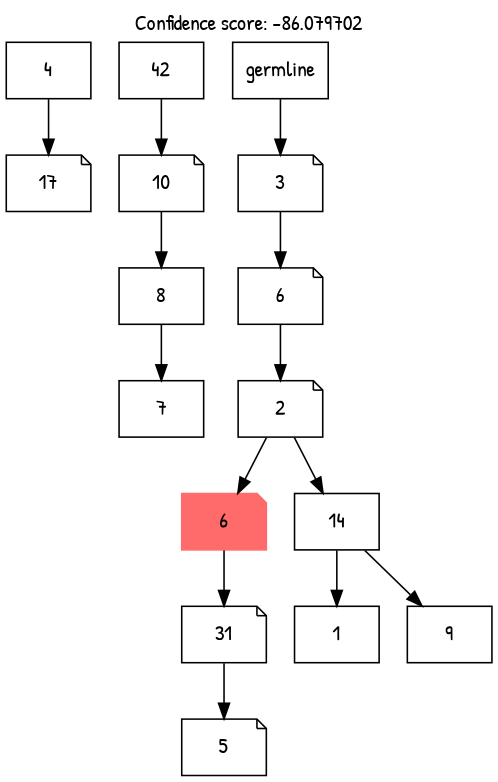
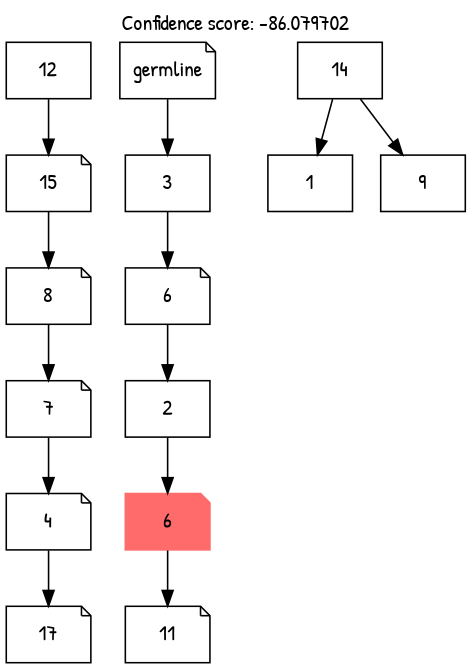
node "4": shape box -> note
node "42": label "42" -> "12"
node "germline": shape box -> note
node "10": label "10" -> "15"
node "3": shape note -> box
node "8": shape box -> note
node "7": shape box -> note
node "2": shape note -> box
edge "7" -> "4": added
edge "2" -> "14": removed
node "31": label "31" -> "11"
node "5": removed
